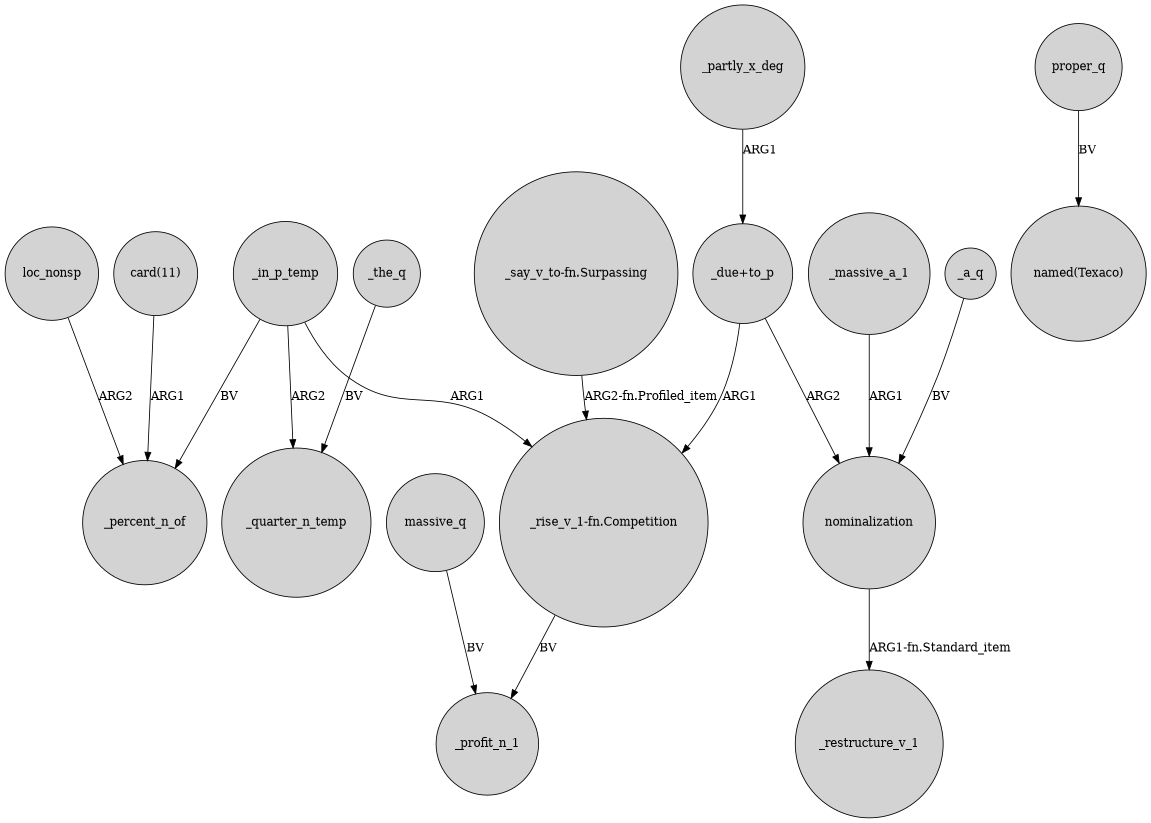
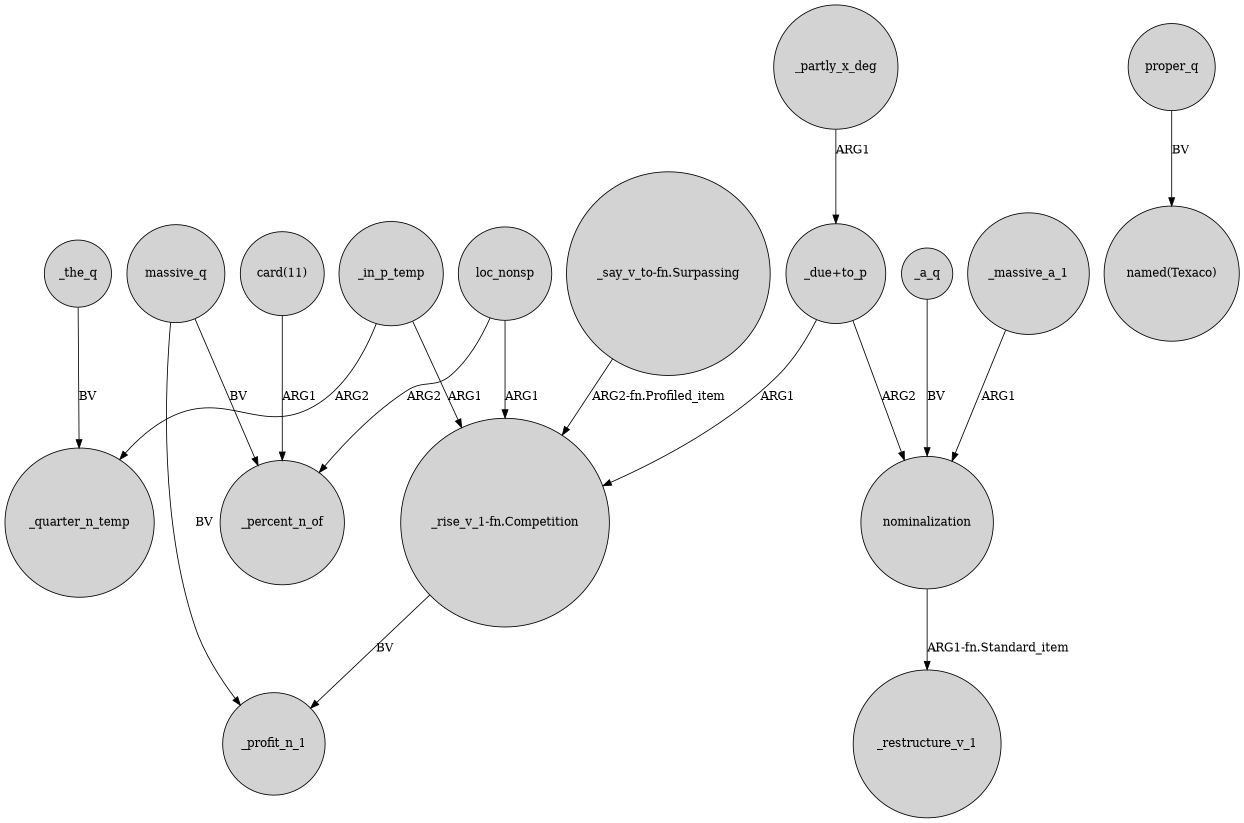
edge "loc_nonsp" -> "_rise_v_1-fn.Competition": added, label "ARG1"
edge "_in_p_temp" -> "_percent_n_of": now "massive_q" -> "_percent_n_of"
